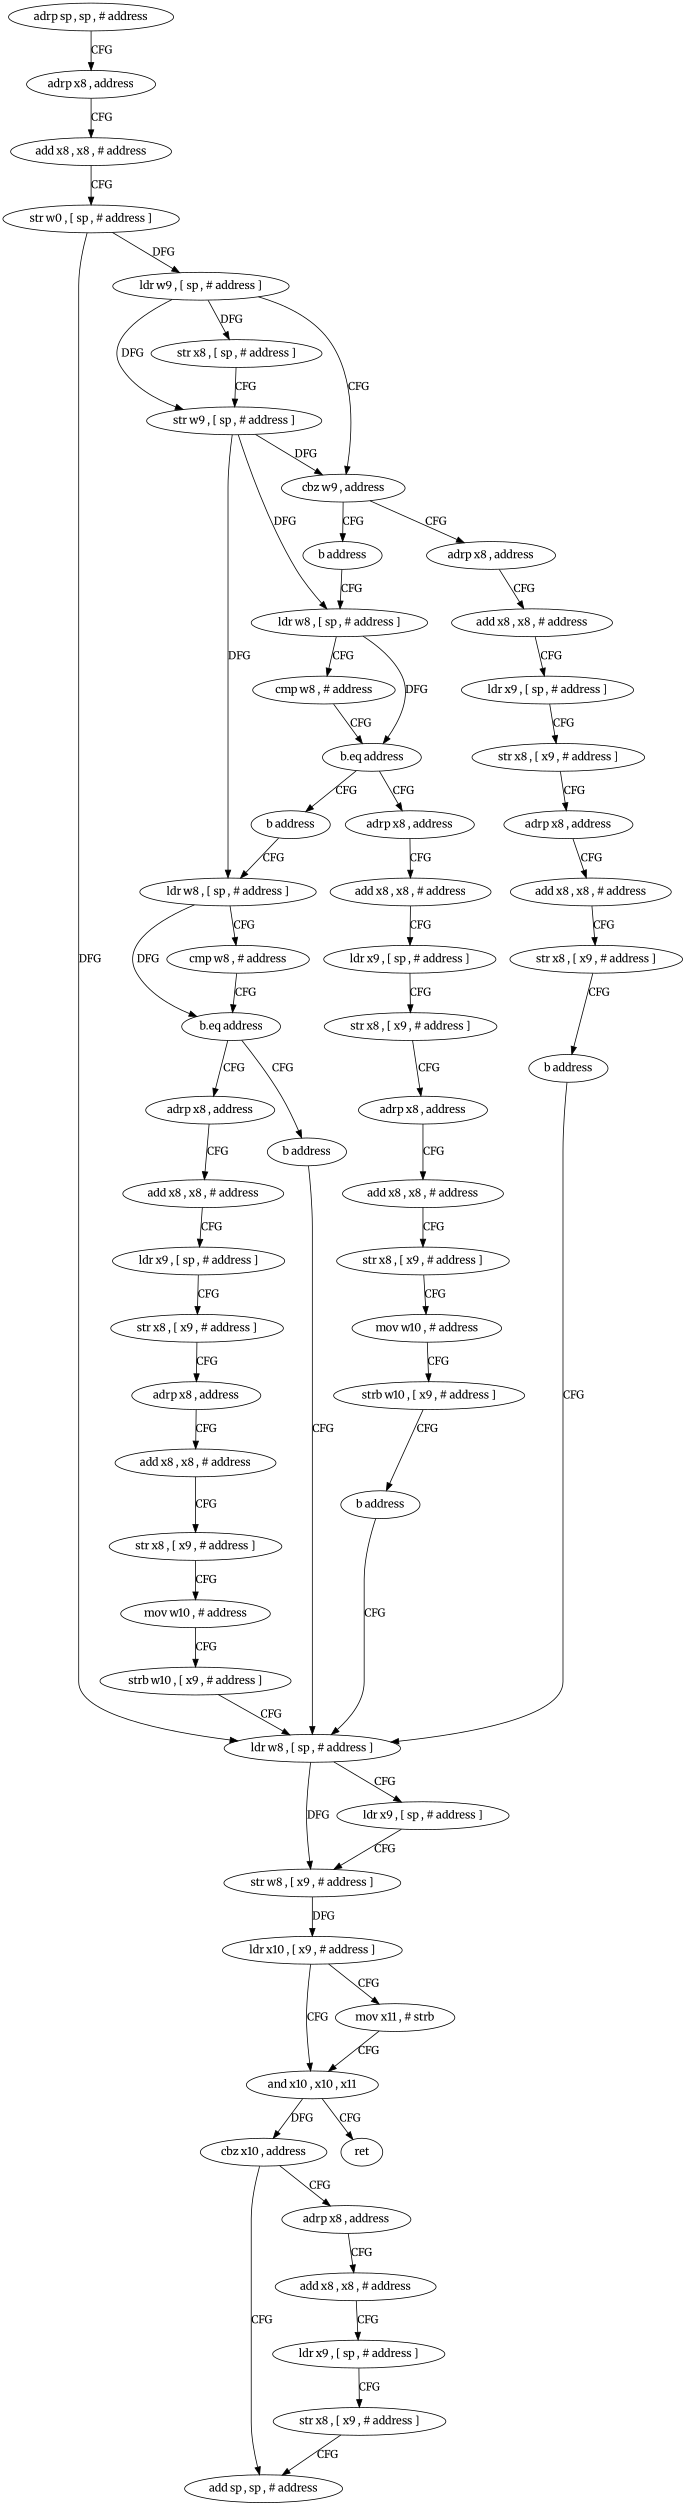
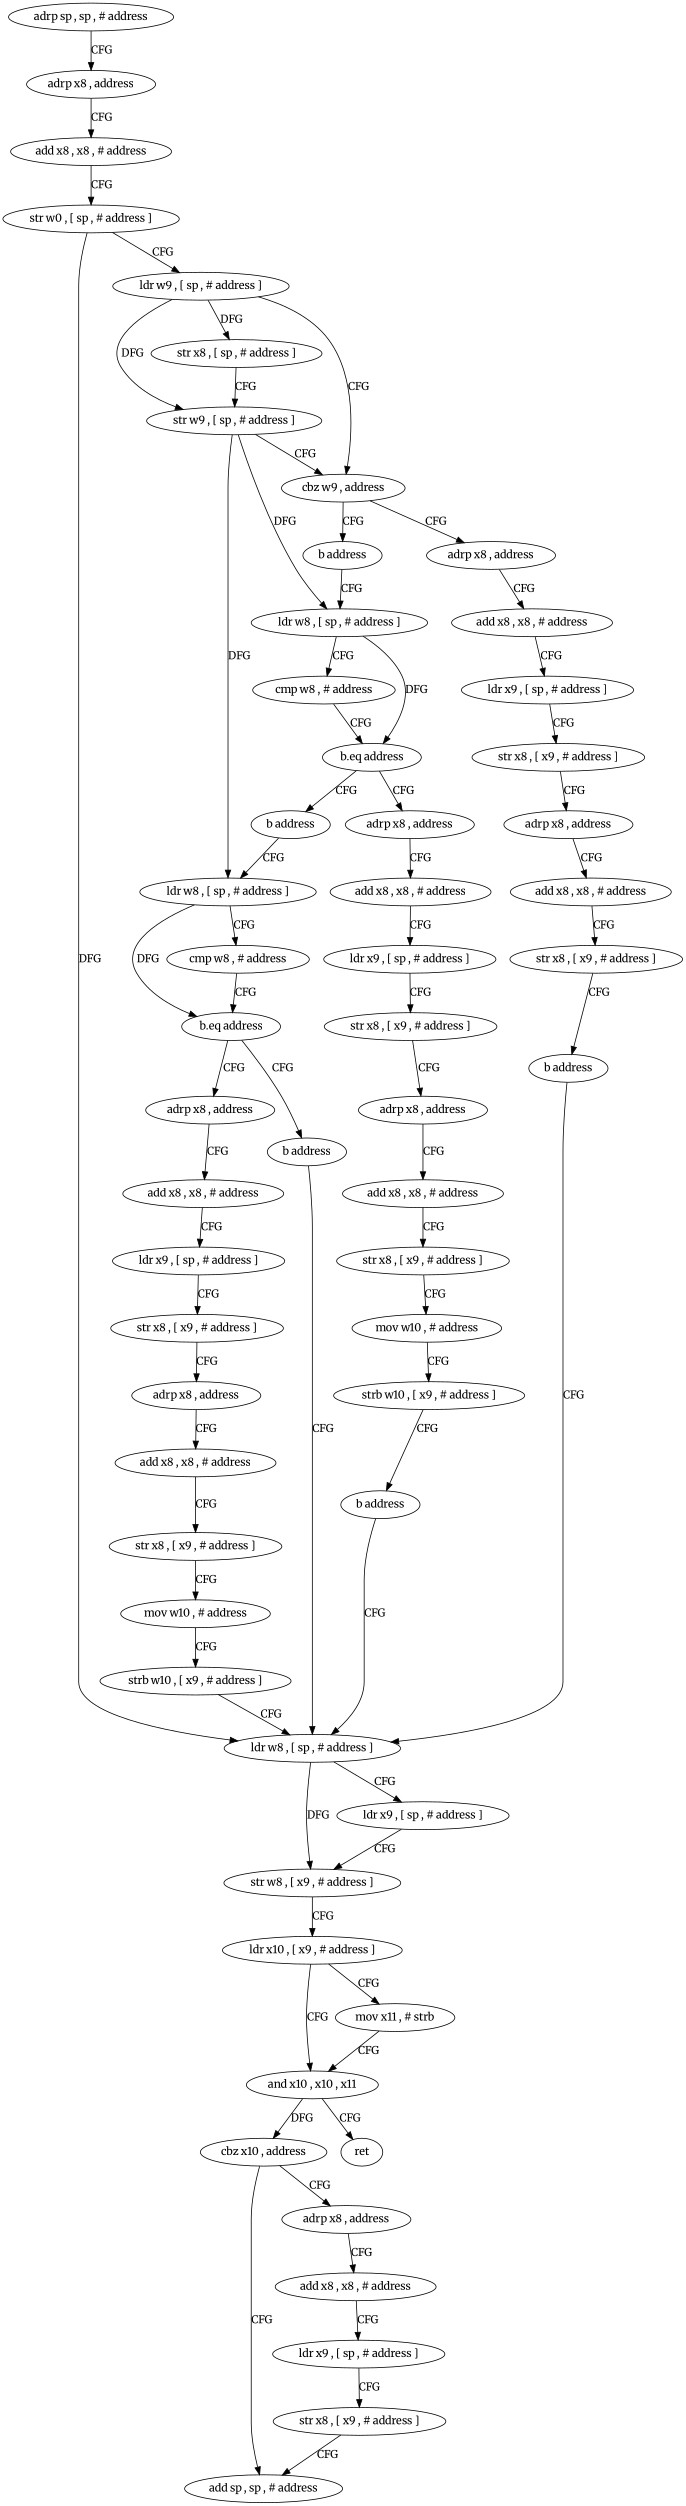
edge "str w0 , [ sp , # address ]" -> "ldr w9 , [ sp , # address ]": label "DFG" -> "CFG"
edge "str w9 , [ sp , # address ]" -> "cbz w9 , address": label "DFG" -> "CFG"
edge "str w8 , [ x9 , # address ]" -> "ldr x10 , [ x9 , # address ]": label "DFG" -> "CFG"
